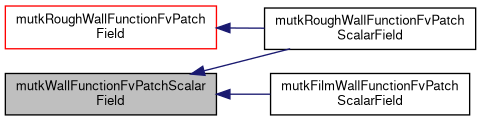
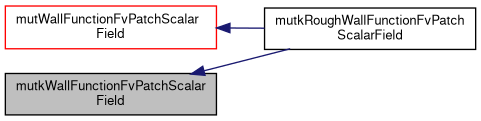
node "mutkRoughWallFunctionFvPatch Field": label "mutkRoughWallFunctionFvPatch Field" -> "mutWallFunctionFvPatchScalar Field"
node "mutkFilmWallFunctionFvPatch ScalarField": removed
